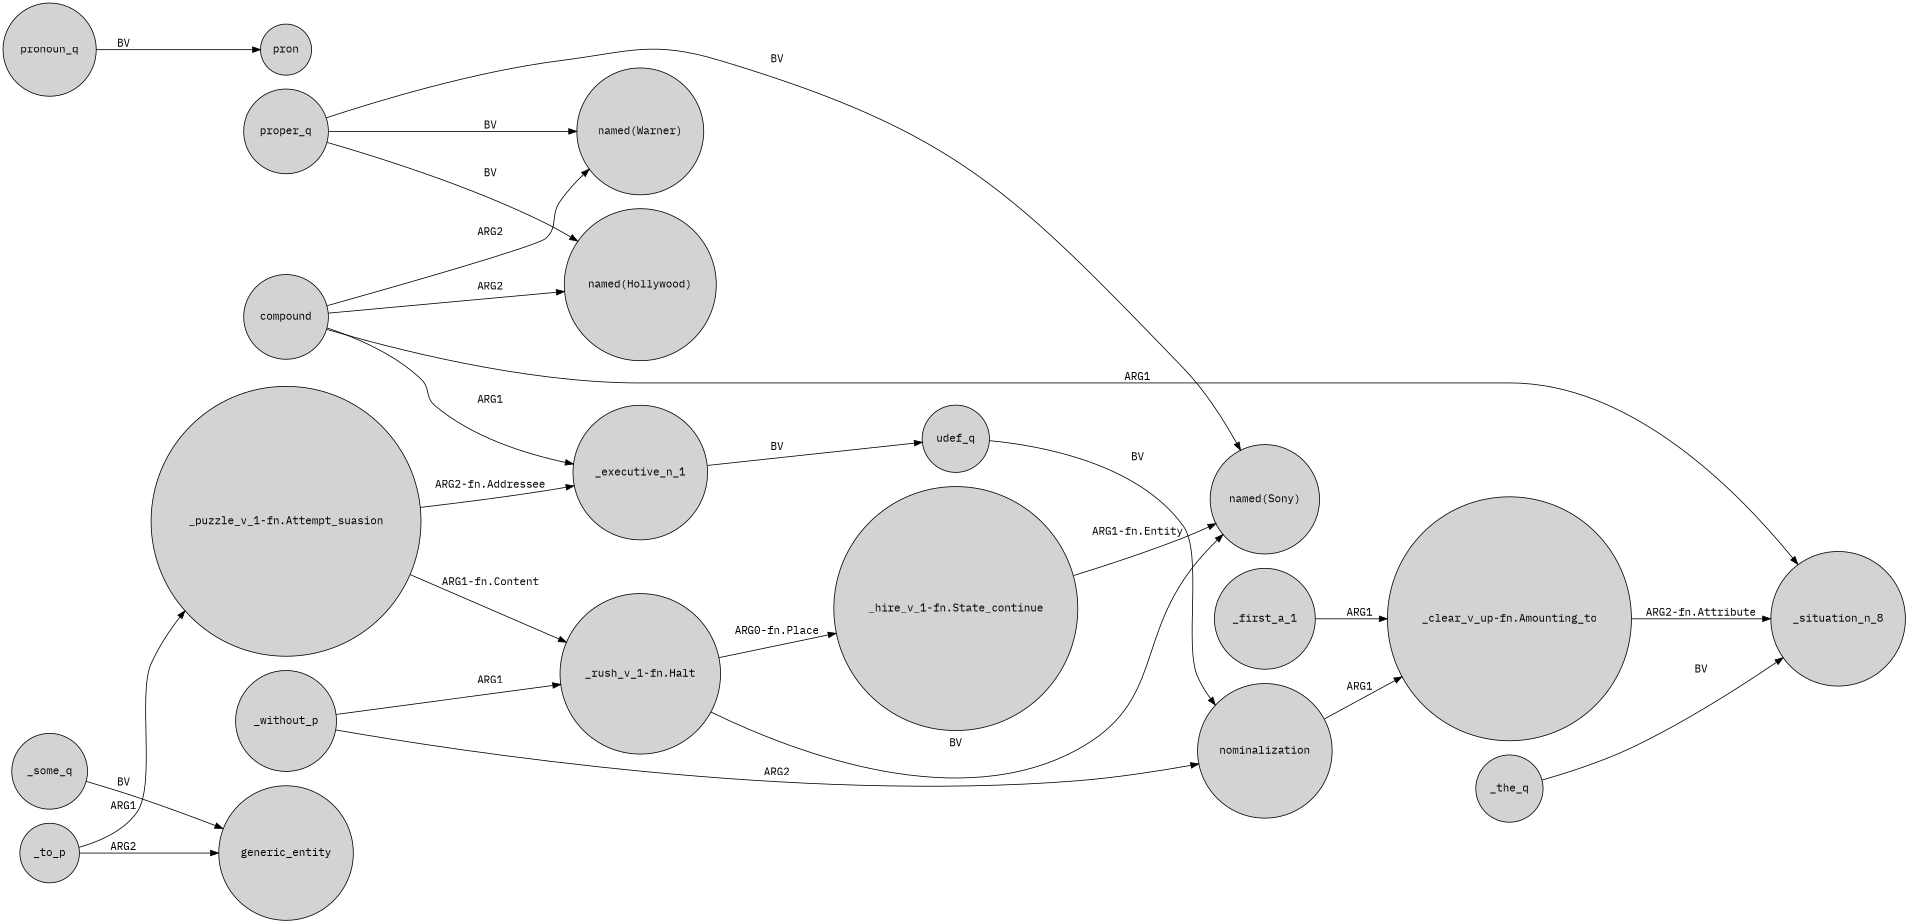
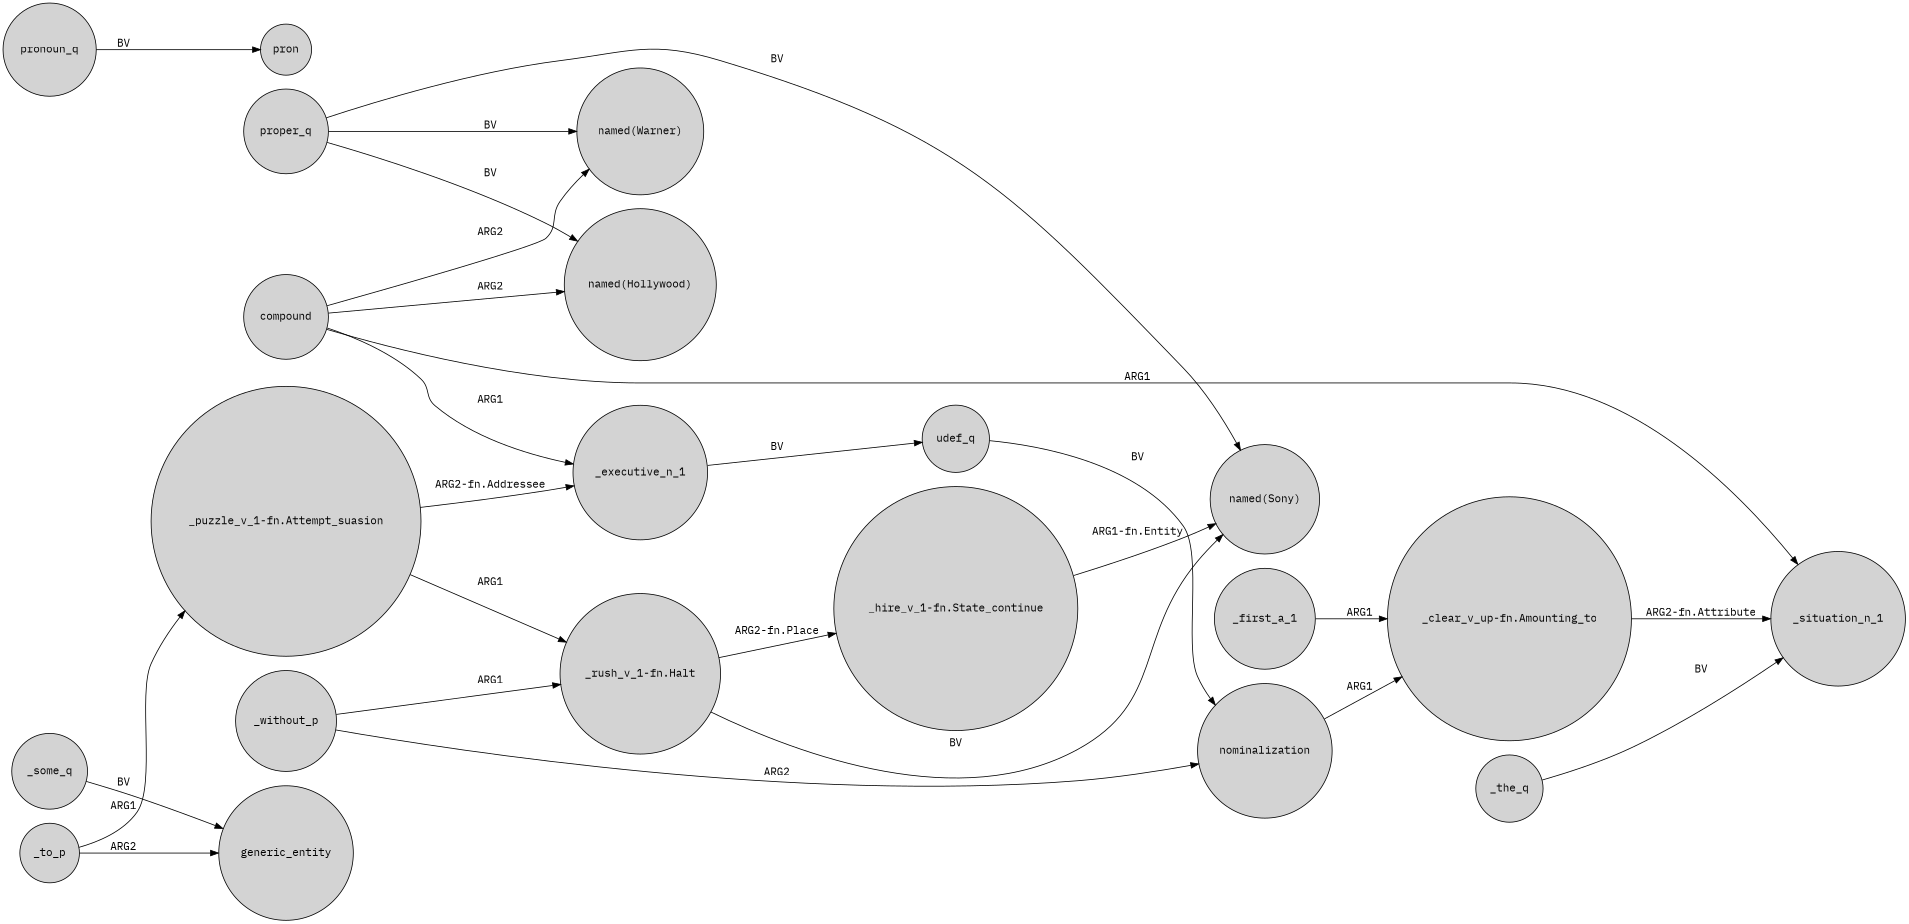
edge "_puzzle_v_1-fn.Attempt_suasion" -> "_rush_v_1-fn.Halt": label "ARG1-fn.Content" -> "ARG1"
node "_situation_n_8": label "_situation_n_8" -> "_situation_n_1"
edge "_rush_v_1-fn.Halt" -> "_hire_v_1-fn.State_continue": label "ARG0-fn.Place" -> "ARG2-fn.Place"
